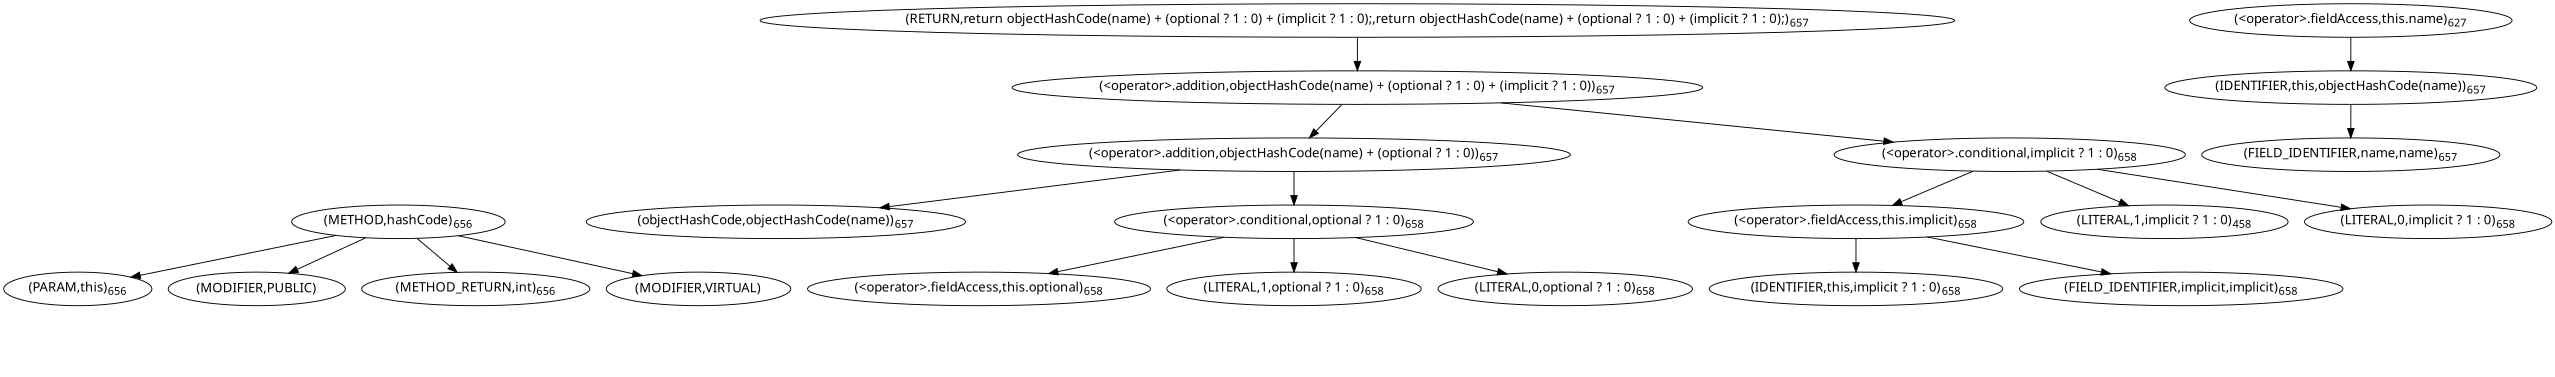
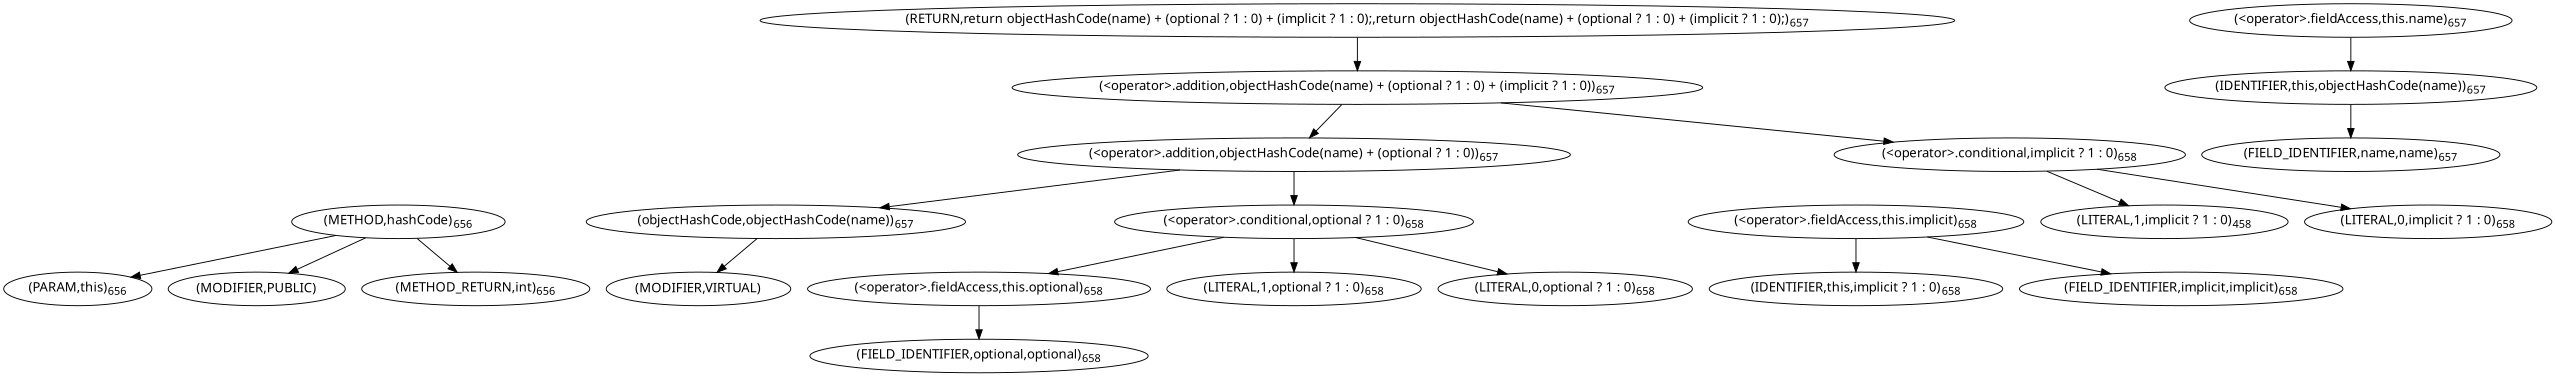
node "(<operator>.fieldAccess,this.name)": text "627" -> "657"
edge "(<operator>.conditional,implicit ? 1 : 0)" -> "(<operator>.fieldAccess,this.implicit)": removed
edge "(METHOD,hashCode)" -> "(MODIFIER,VIRTUAL)": now "(objectHashCode,objectHashCode(name))" -> "(MODIFIER,VIRTUAL)"
node "(FIELD_IDENTIFIER,optional,optional)": added
